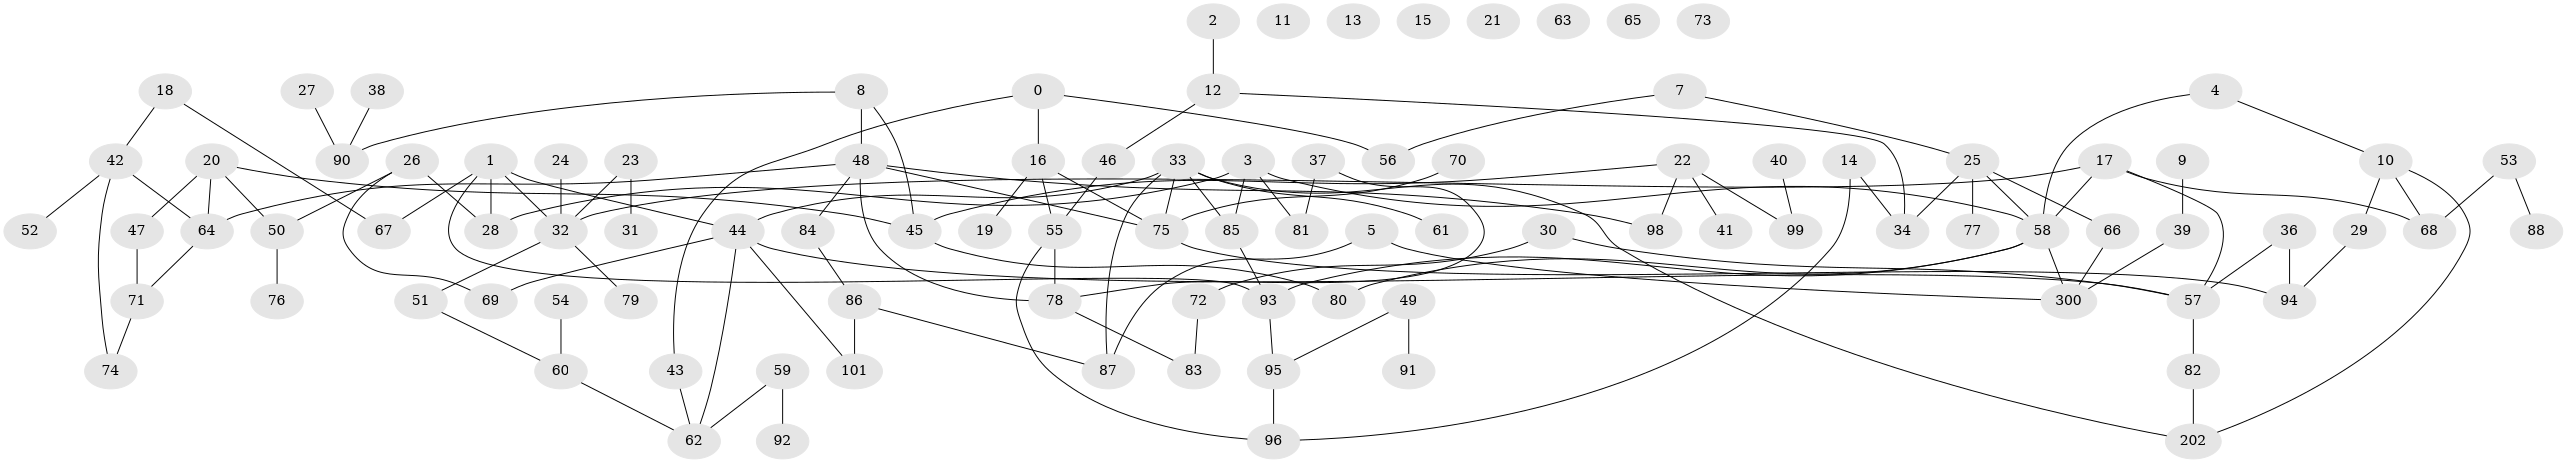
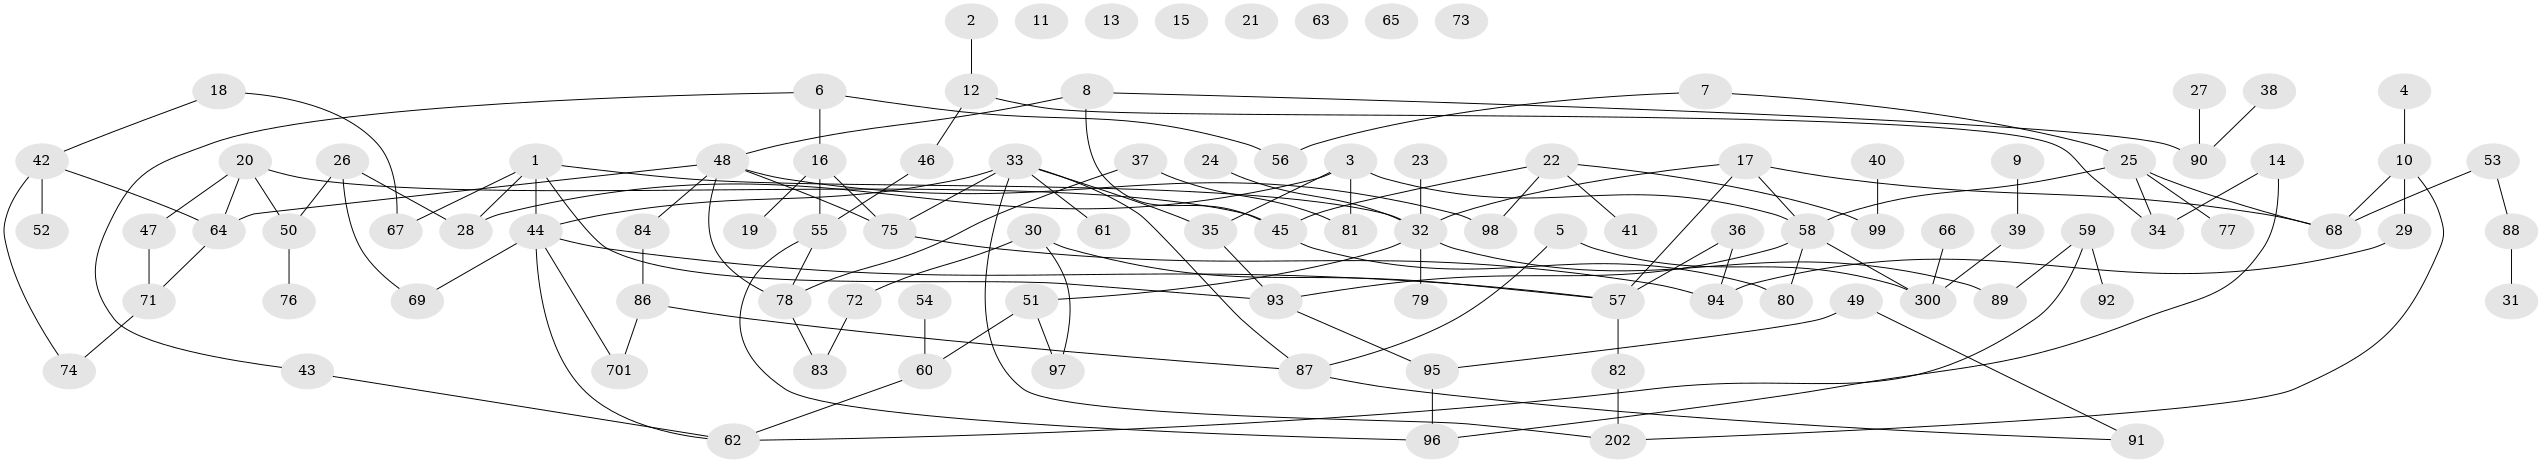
node "0": label "0" -> "6"
edge "4" -- "58": removed
node "70": removed
edge "23" -- "31": now "88" -- "31"
edge "25" -- "66": now "25" -- "68"
node "85": label "85" -> "35"
node "89": added
node "101": label "101" -> "701"
node "97": added
edge "87" -- "91": added
